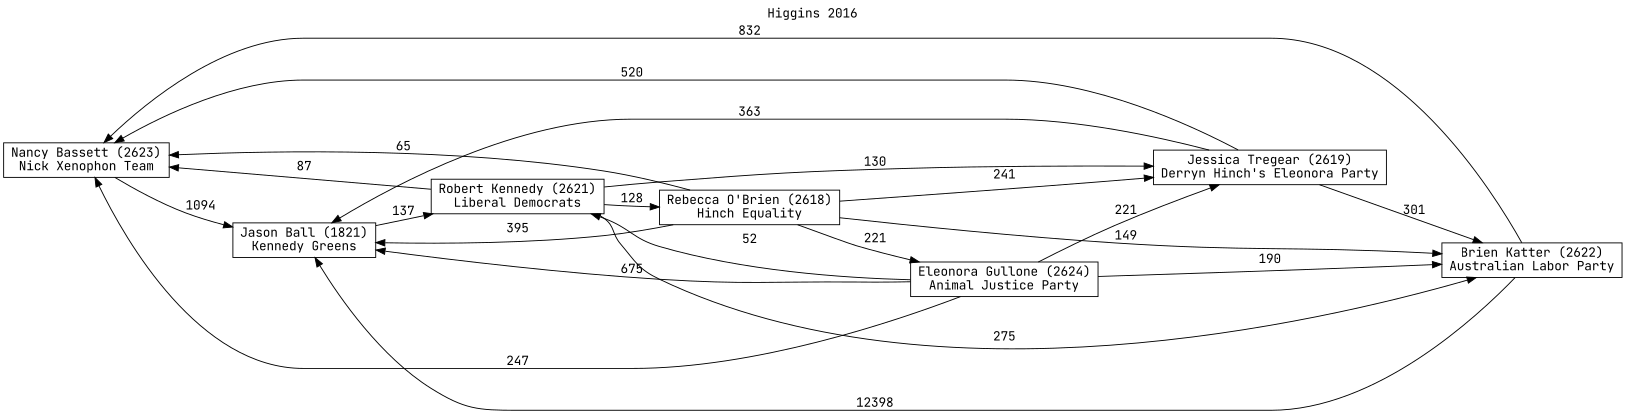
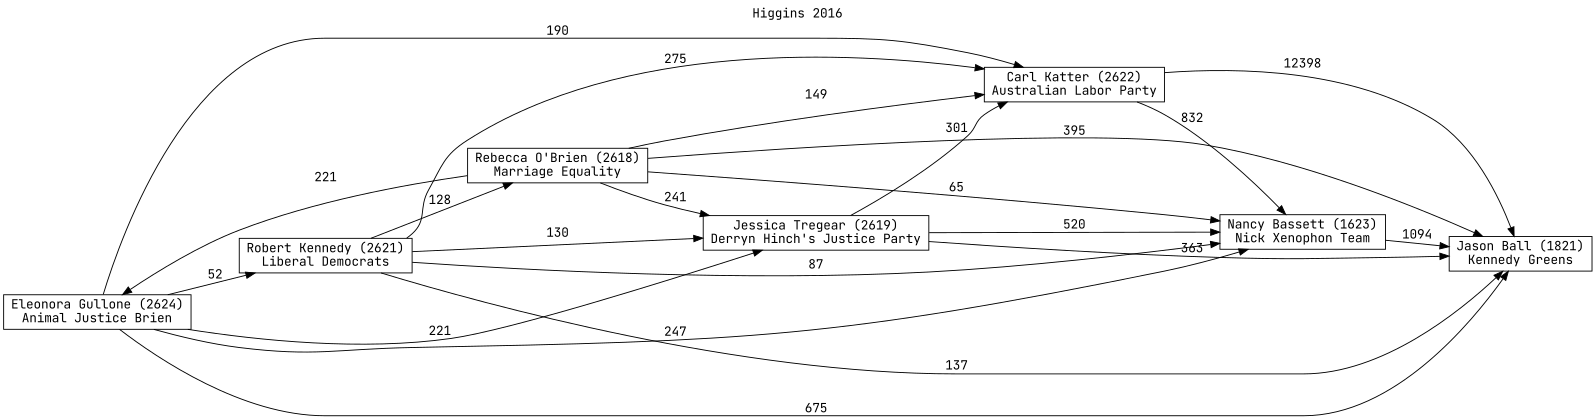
node "Nancy Bassett (2623) Nick Xenophon Team": label "Nancy Bassett (2623) Nick Xenophon Team" -> "Nancy Bassett (1623) Nick Xenophon Team"
node "Jessica Tregear (2619) Derryn Hinch's Eleonora Party": label "Jessica Tregear (2619) Derryn Hinch's Eleonora Party" -> "Jessica Tregear (2619) Derryn Hinch's Justice Party"
node "Rebecca O'Brien (2618) Hinch Equality": label "Rebecca O'Brien (2618) Hinch Equality" -> "Rebecca O'Brien (2618) Marriage Equality"
edge "Jason Ball (1821) Kennedy Greens" -> "Robert Kennedy (2621) Liberal Democrats": reversed
node "Brien Katter (2622) Australian Labor Party": label "Brien Katter (2622) Australian Labor Party" -> "Carl Katter (2622) Australian Labor Party"
node "Eleonora Gullone (2624) Animal Justice Party": label "Eleonora Gullone (2624) Animal Justice Party" -> "Eleonora Gullone (2624) Animal Justice Brien"
